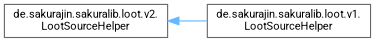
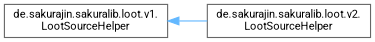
edge "de.sakurajin.sakuralib.loot.v1. LootSourceHelper" -> "de.sakurajin.sakuralib.loot.v2. LootSourceHelper": reversed
